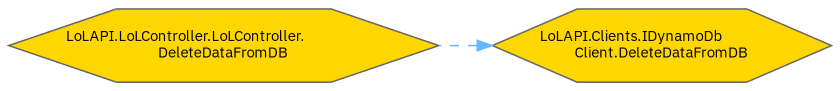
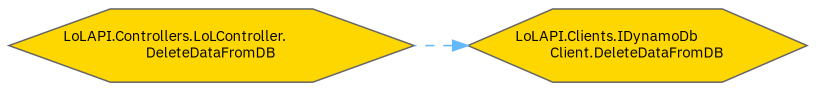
node "LoLAPI.LoLController.LoLController. DeleteDataFromDB": label "LoLAPI.LoLController.LoLController. DeleteDataFromDB" -> "LoLAPI.Controllers.LoLController. DeleteDataFromDB"
